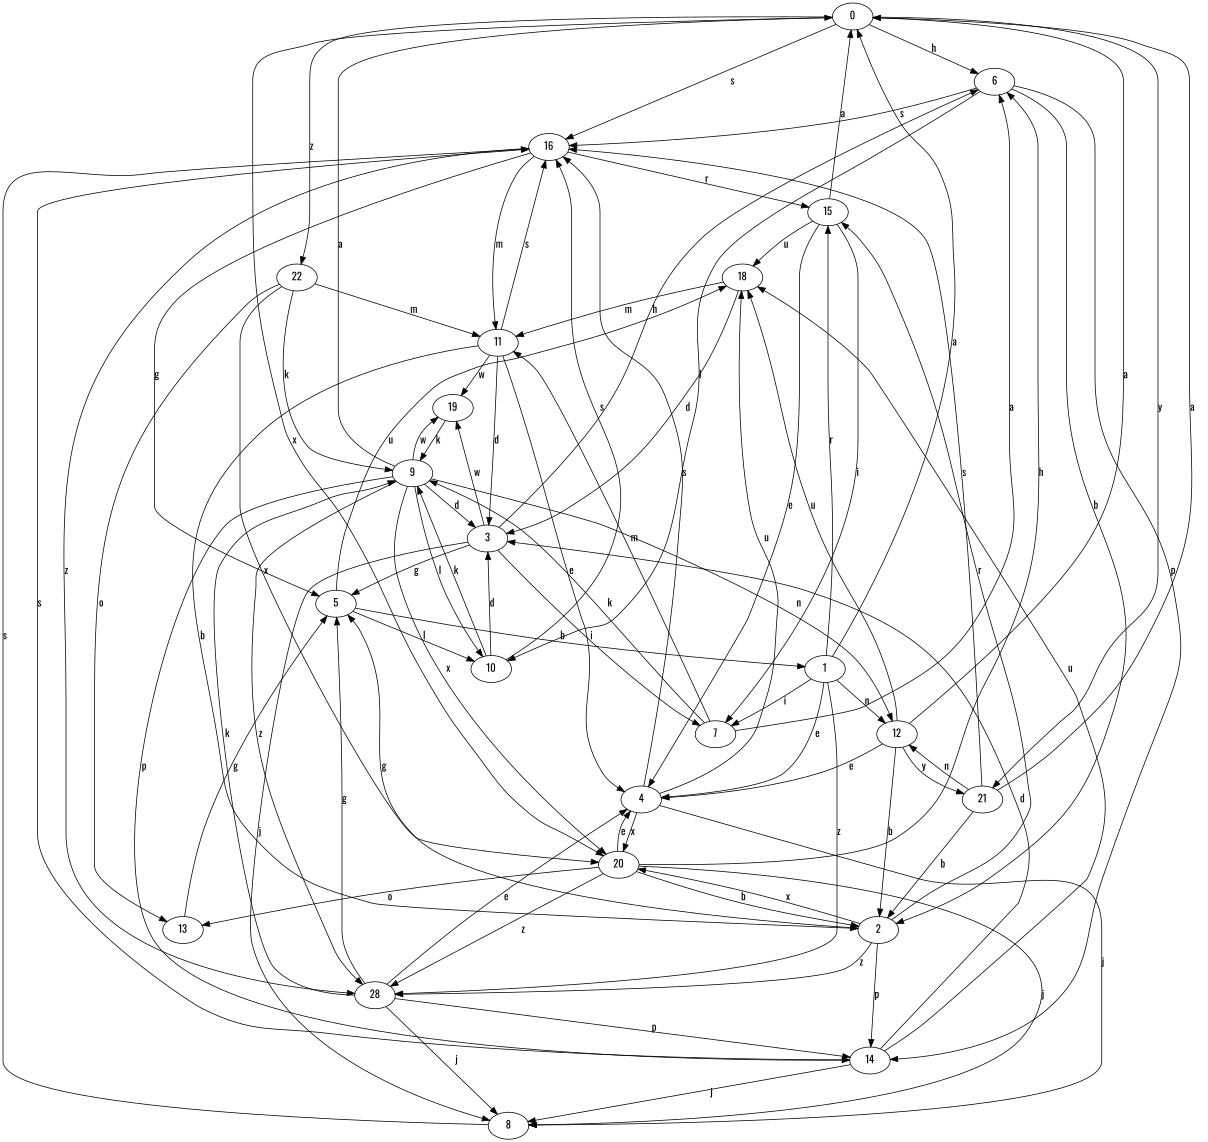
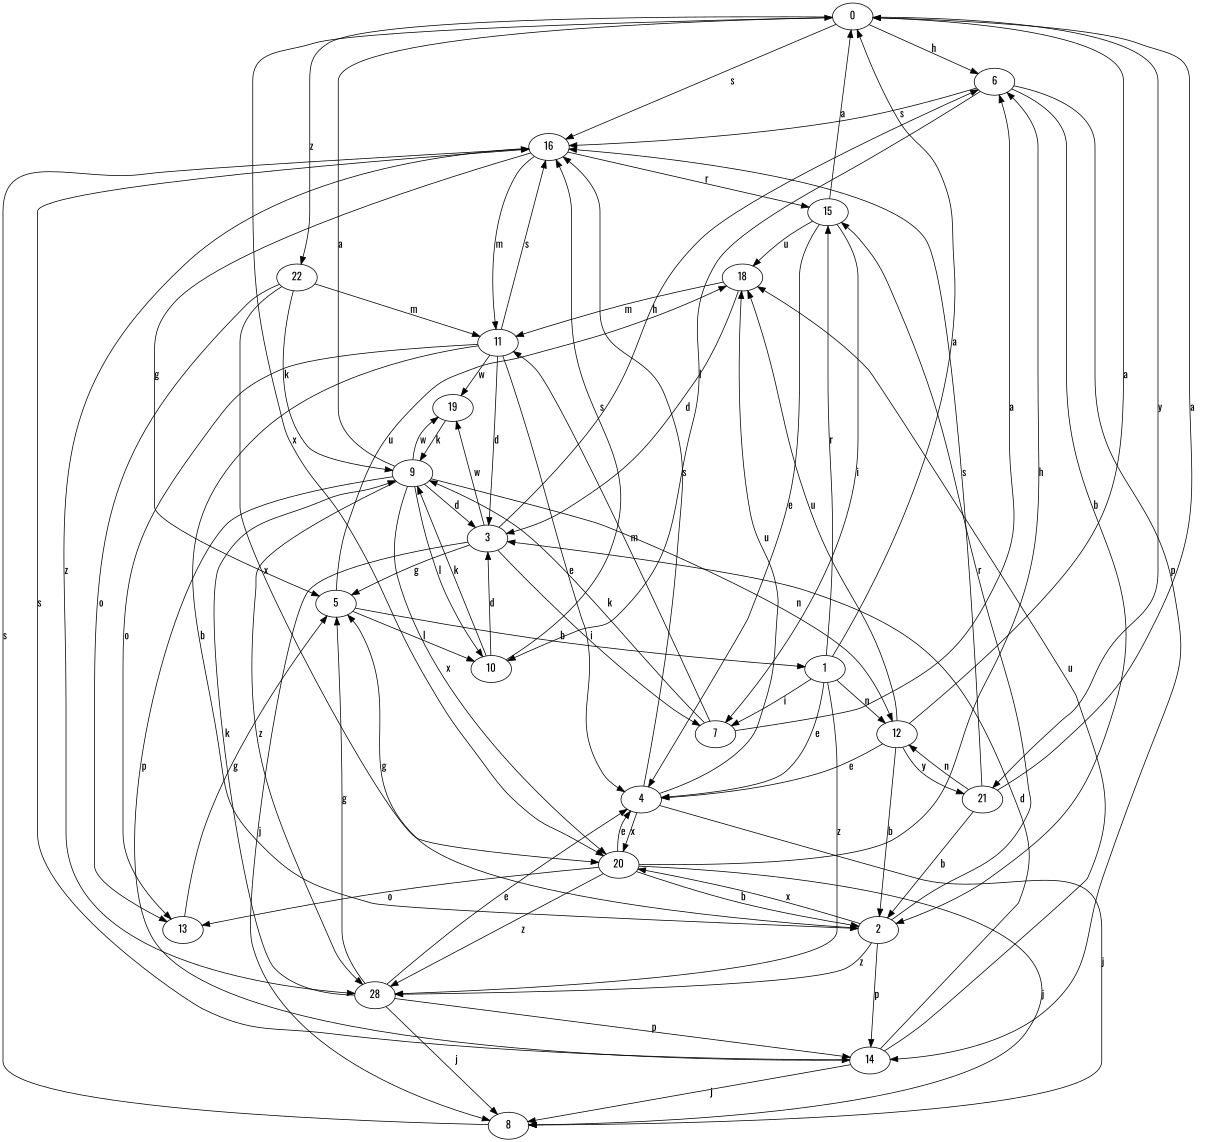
edge "11" -> "13": added, label "o"
